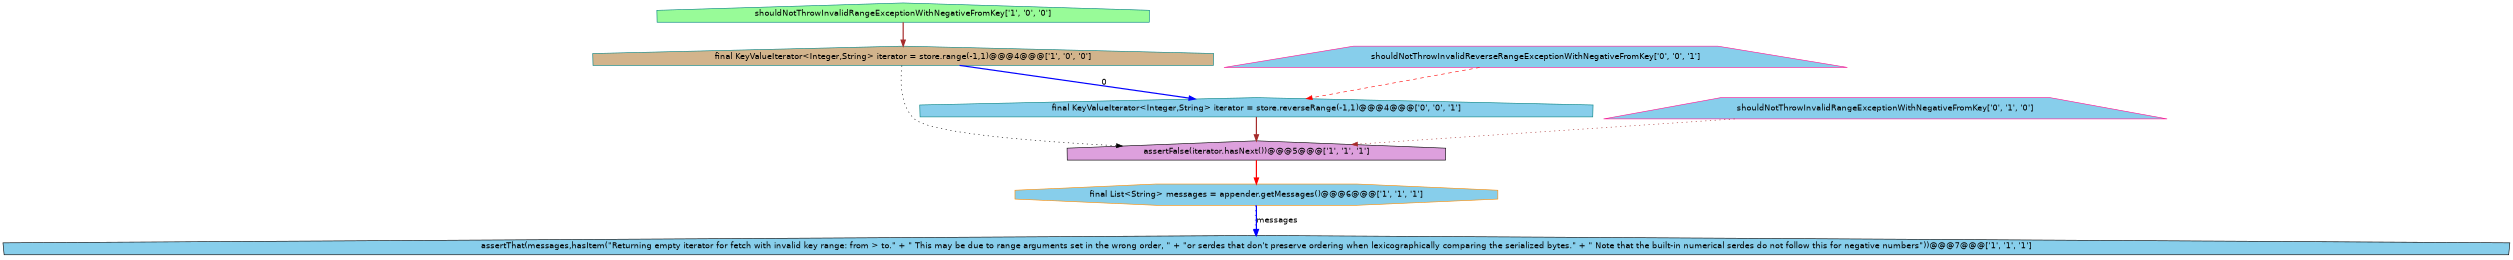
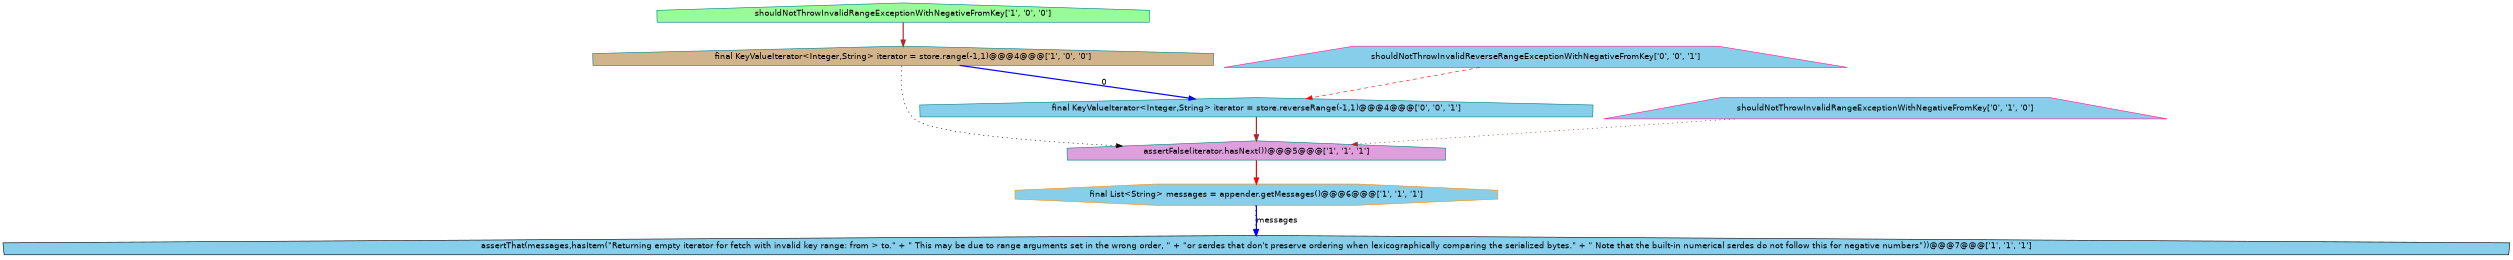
node "assertFalse(iterator.hasNext())@@@5@@@['1', '1', '1']": color black -> teal
